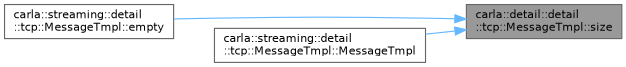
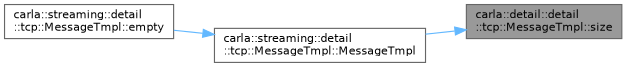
edge "carla::streaming::detail ::tcp::MessageTmpl::empty" -> "carla::detail::detail ::tcp::MessageTmpl::size": now "carla::streaming::detail ::tcp::MessageTmpl::empty" -> "carla::streaming::detail ::tcp::MessageTmpl::MessageTmpl"
